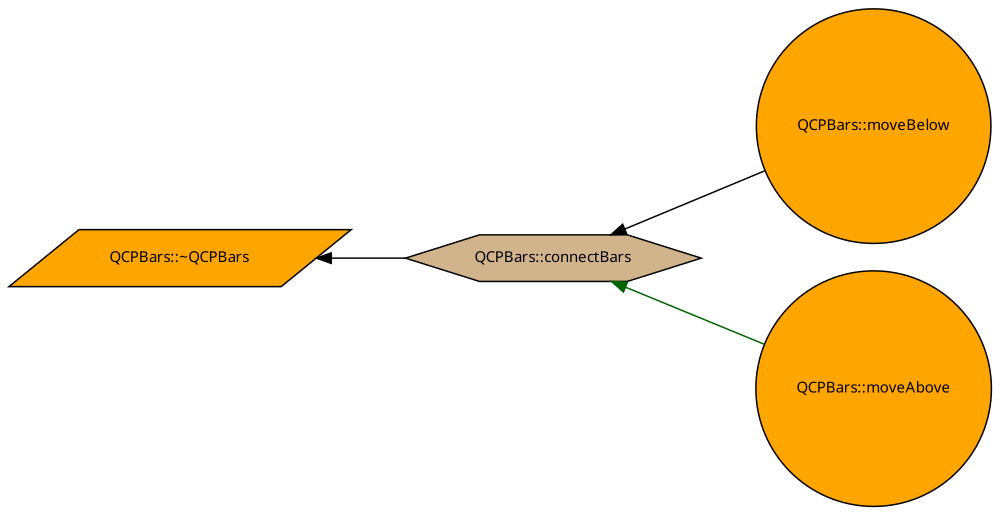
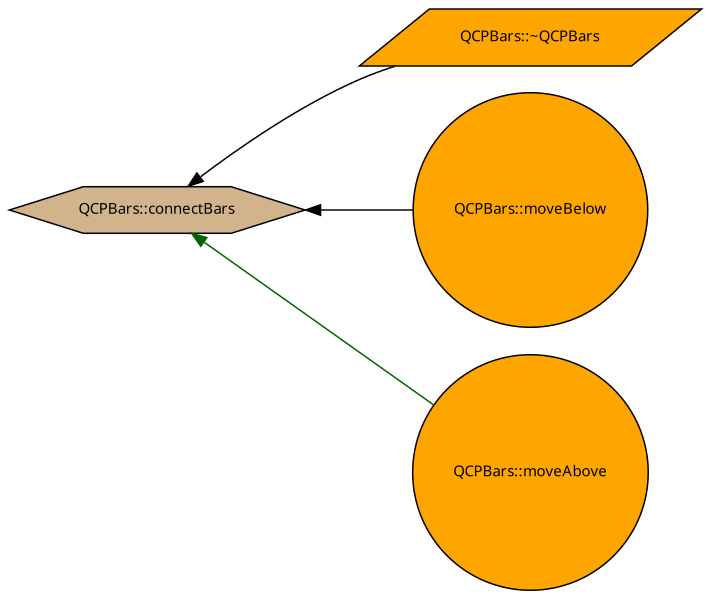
edge "QCPBars::connectBars" -> "QCPBars::~QCPBars": reversed
